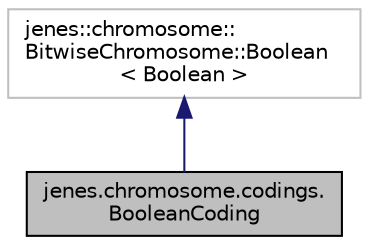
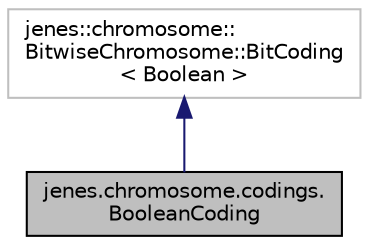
node "jenes::chromosome:: BitwiseChromosome::Boolean < Boolean >": label "jenes::chromosome:: BitwiseChromosome::Boolean < Boolean >" -> "jenes::chromosome:: BitwiseChromosome::BitCoding < Boolean >"
